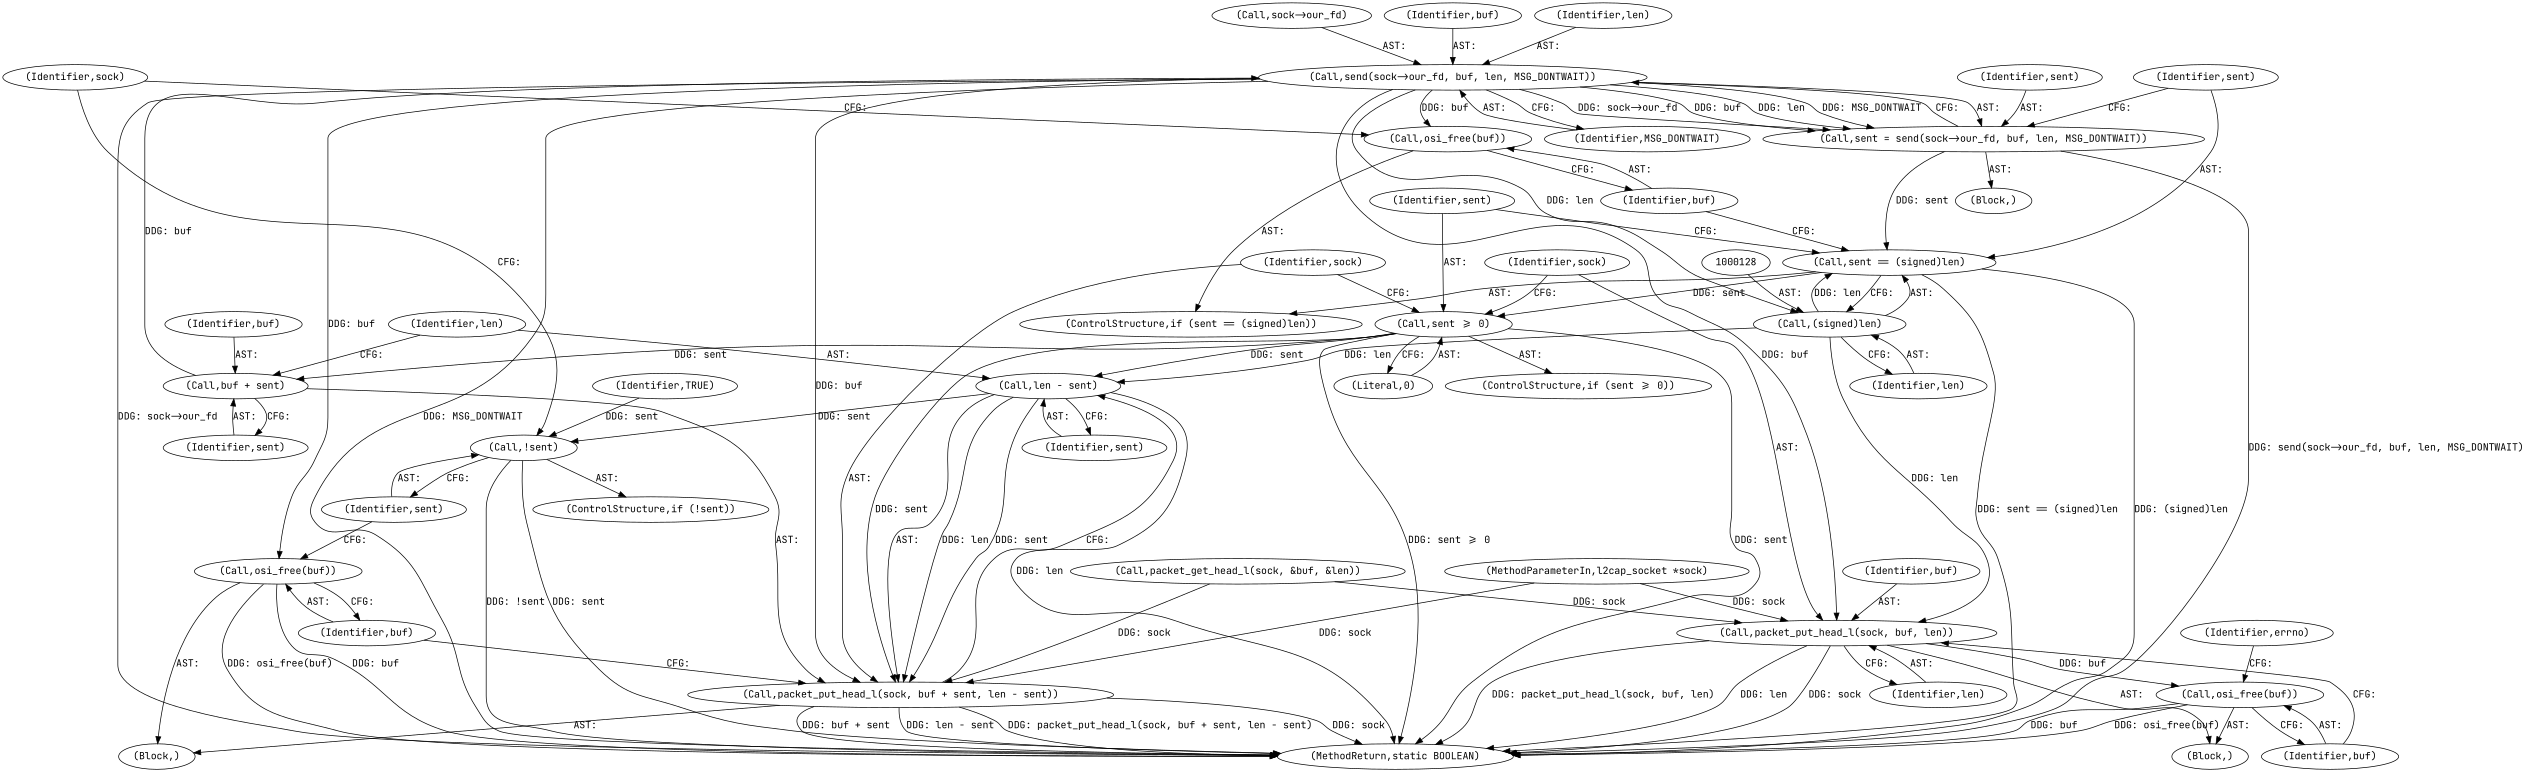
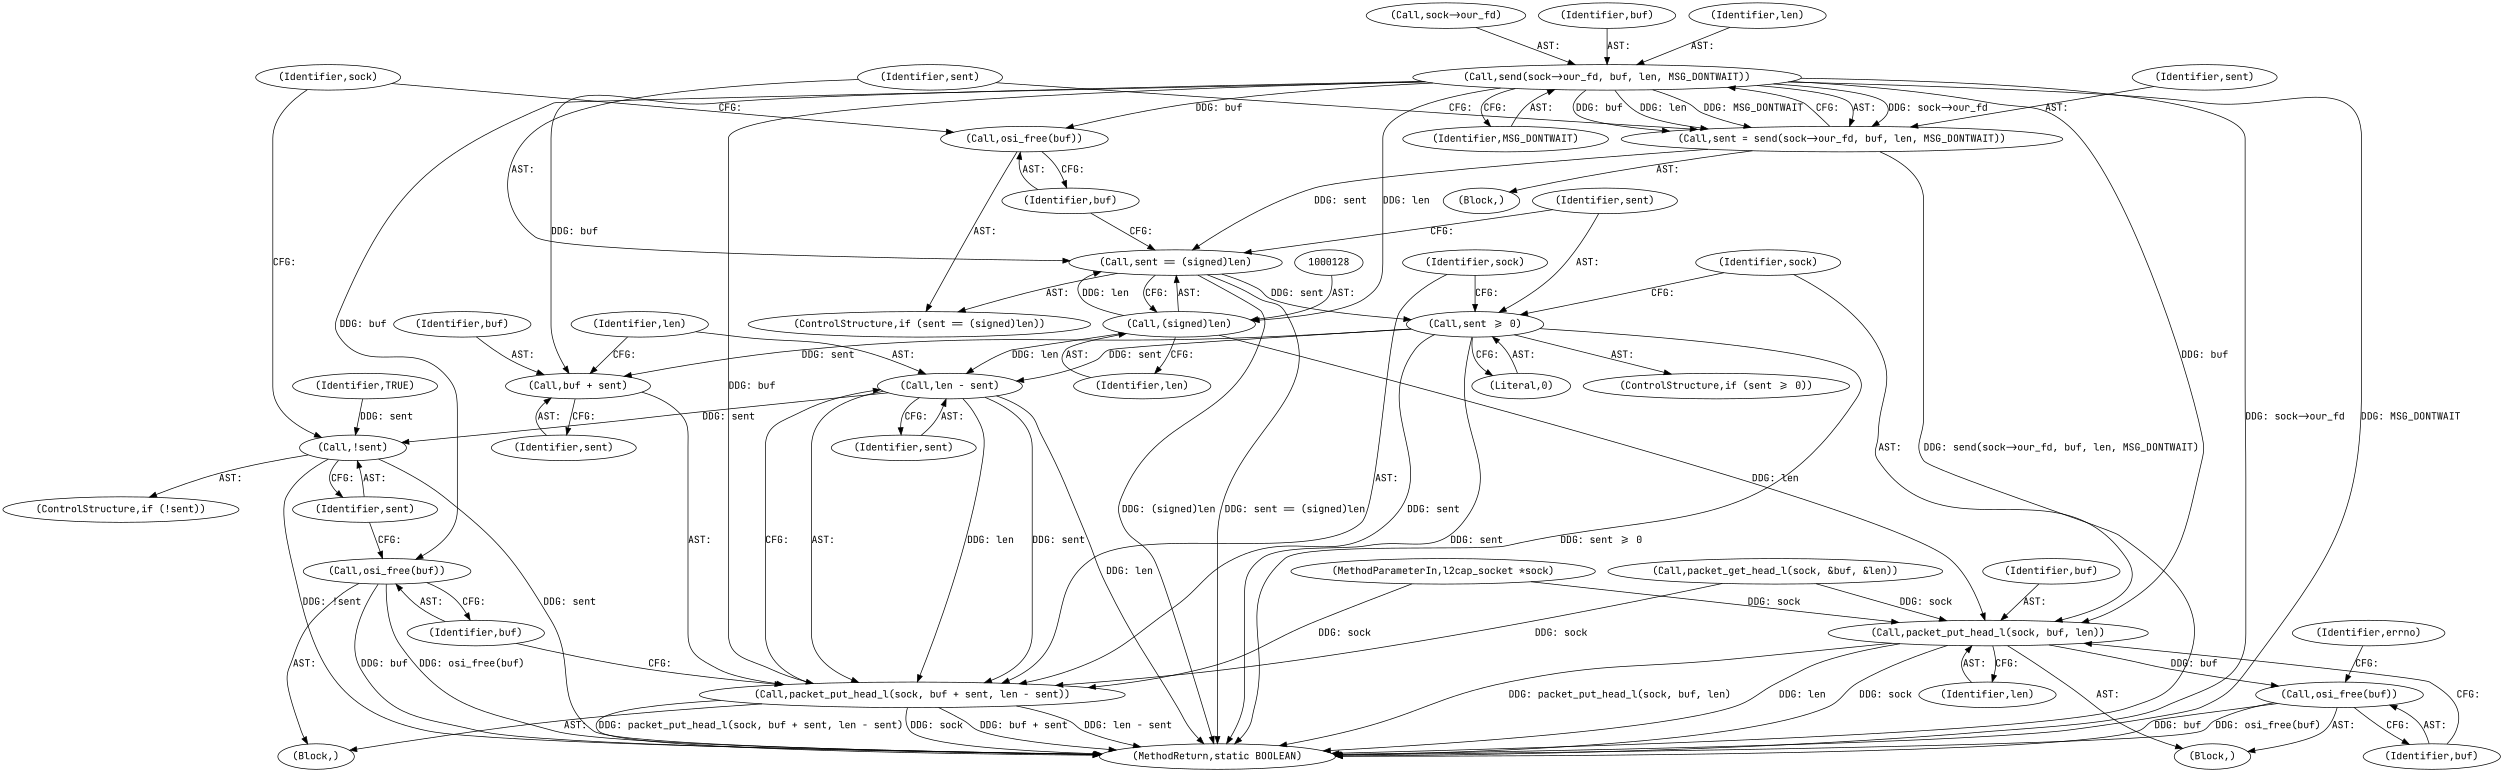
edge "(Call,buf + sent)" -> "(Call,send(sock->our_fd, buf, len, MSG_DONTWAIT))": reversed
